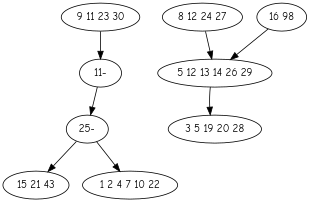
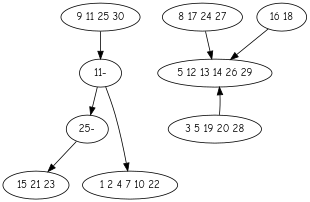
node "9 11 23 30": label "9 11 23 30" -> "9 11 25 30"
node "8 12 24 27": label "8 12 24 27" -> "8 17 24 27"
node "16 98": label "16 98" -> "16 18"
edge "5 12 13 14 26 29" -> "3 5 19 20 28": reversed
edge "25-" -> "1 2 4 7 10 22": now "11-" -> "1 2 4 7 10 22"
node "15 21 43": label "15 21 43" -> "15 21 23"
